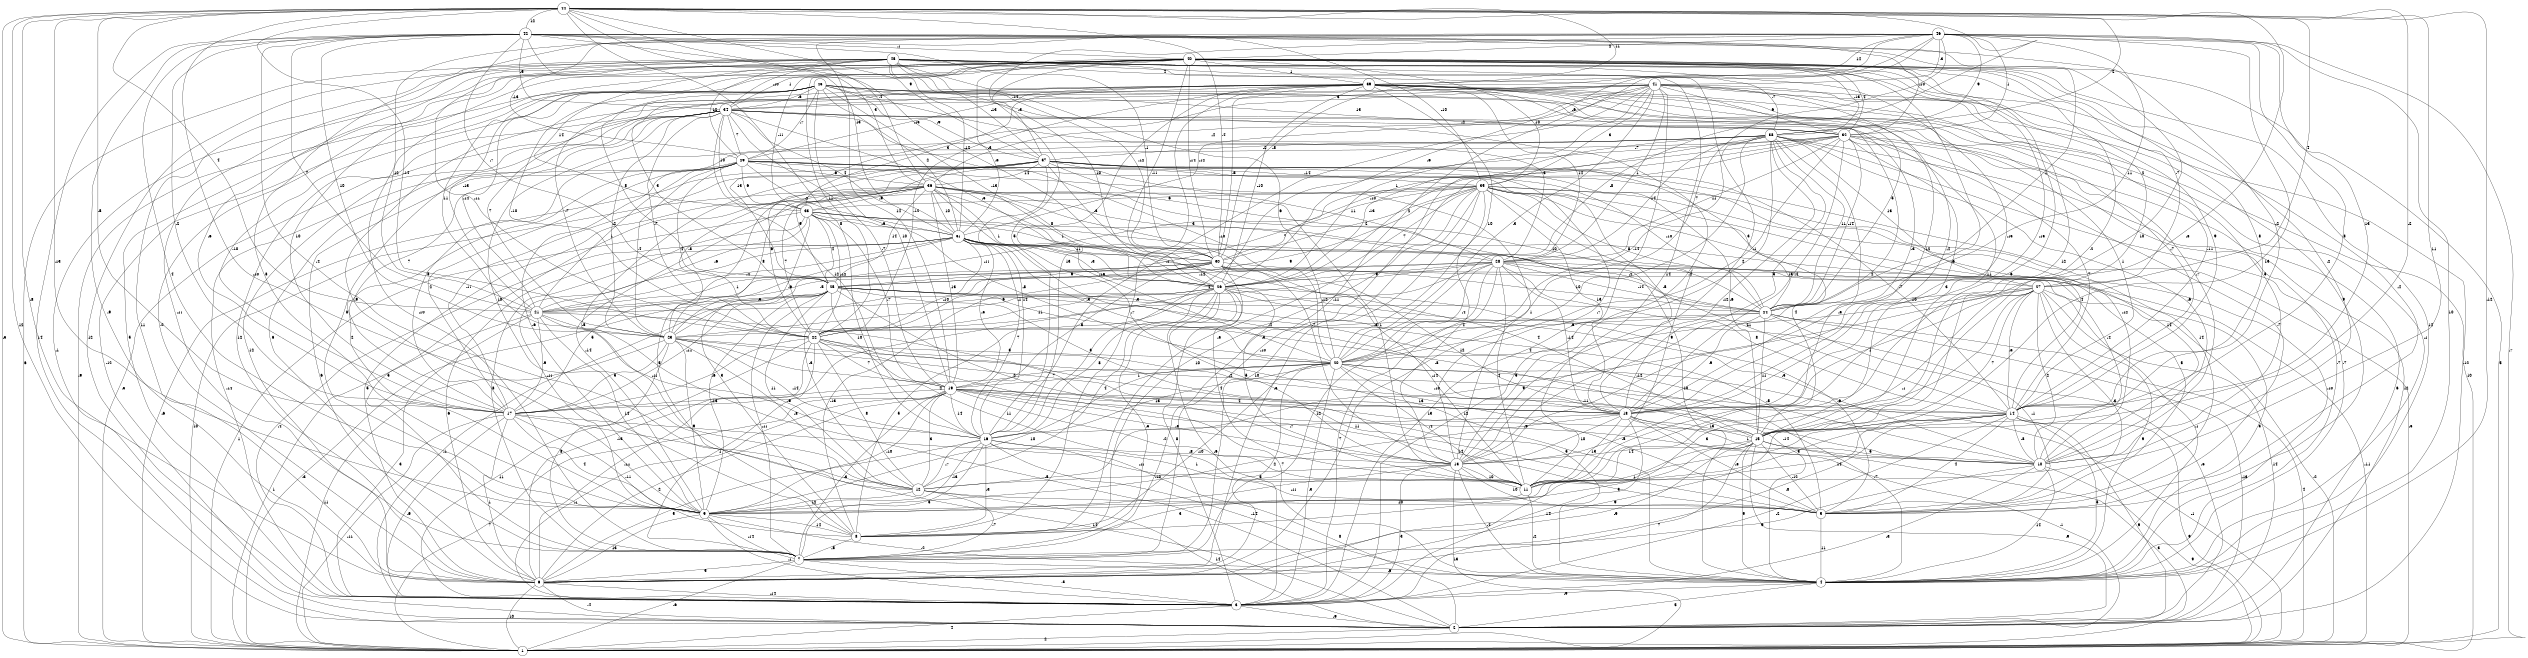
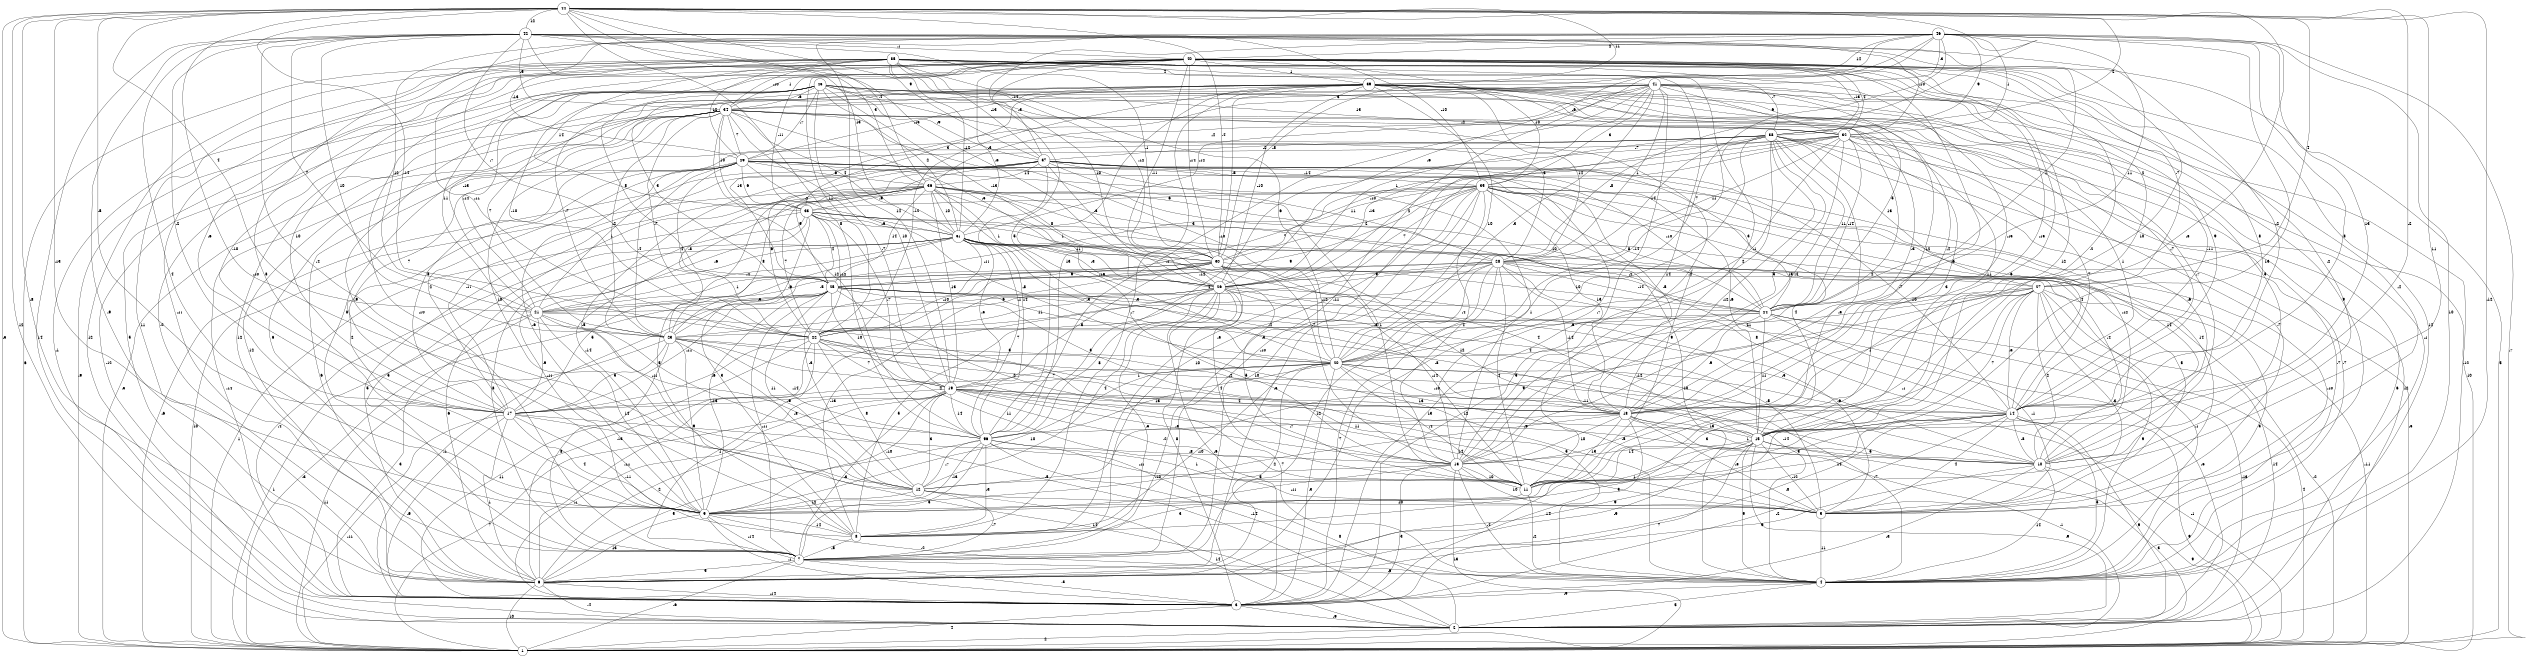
node "45": label "45" -> "85"
node "16": label "16" -> "96"
